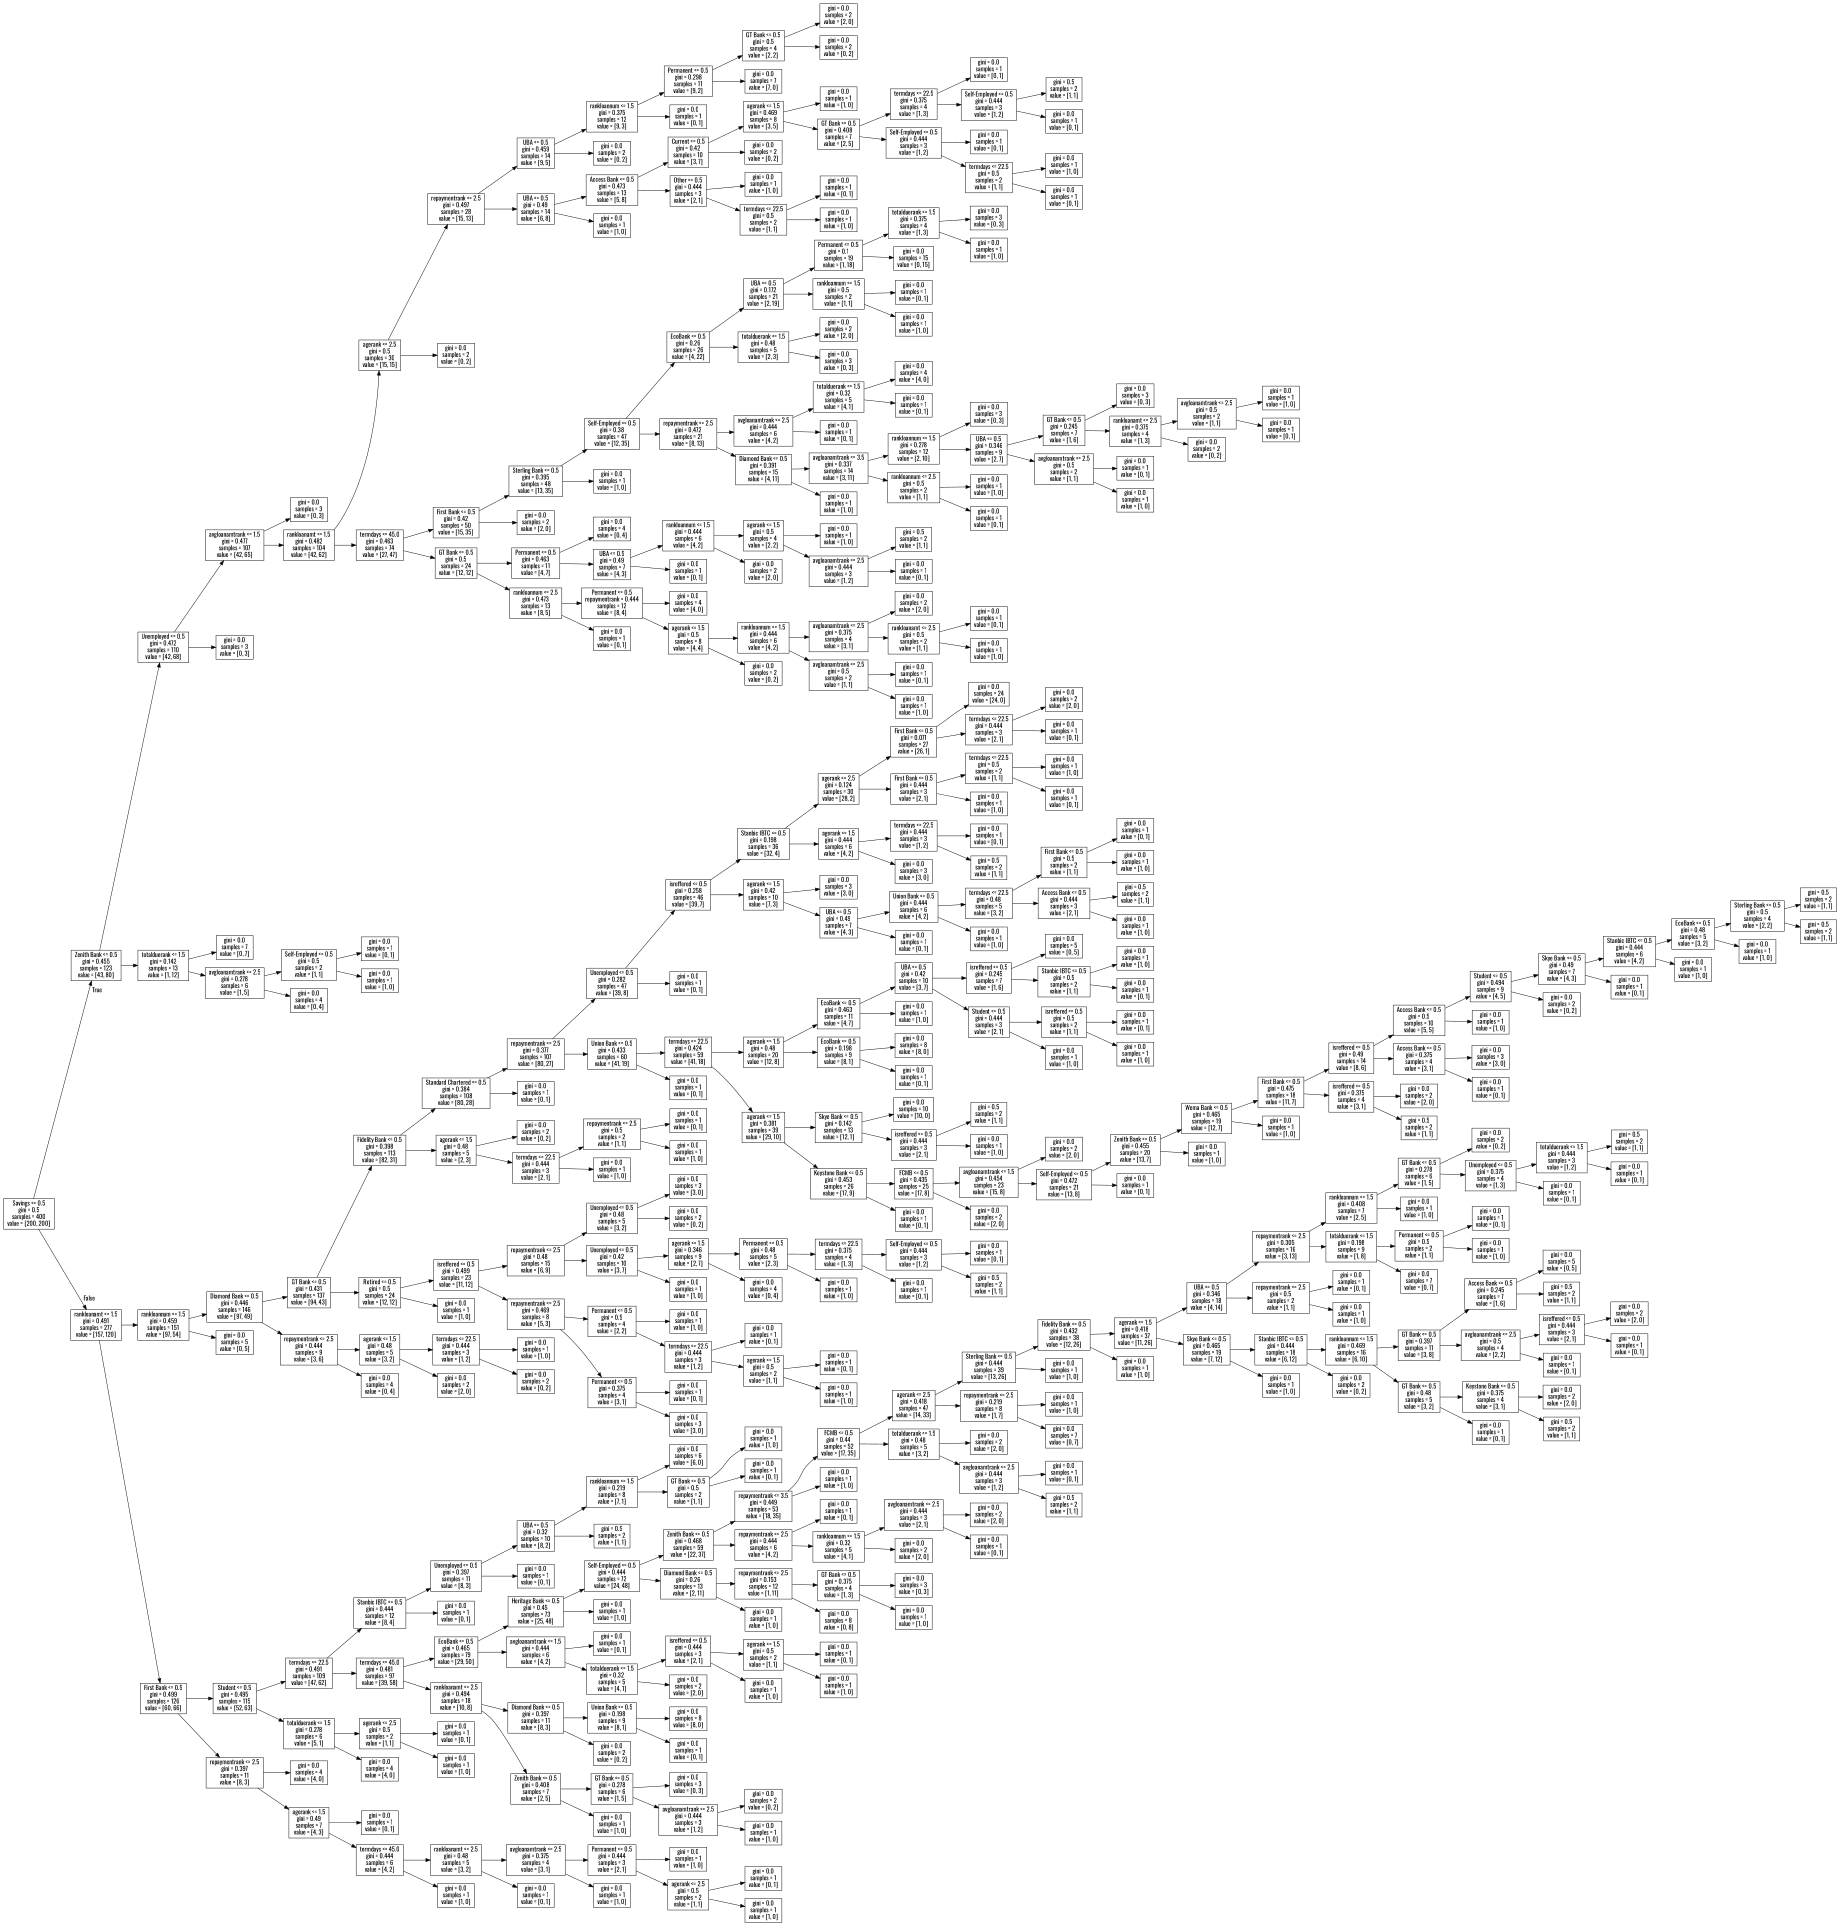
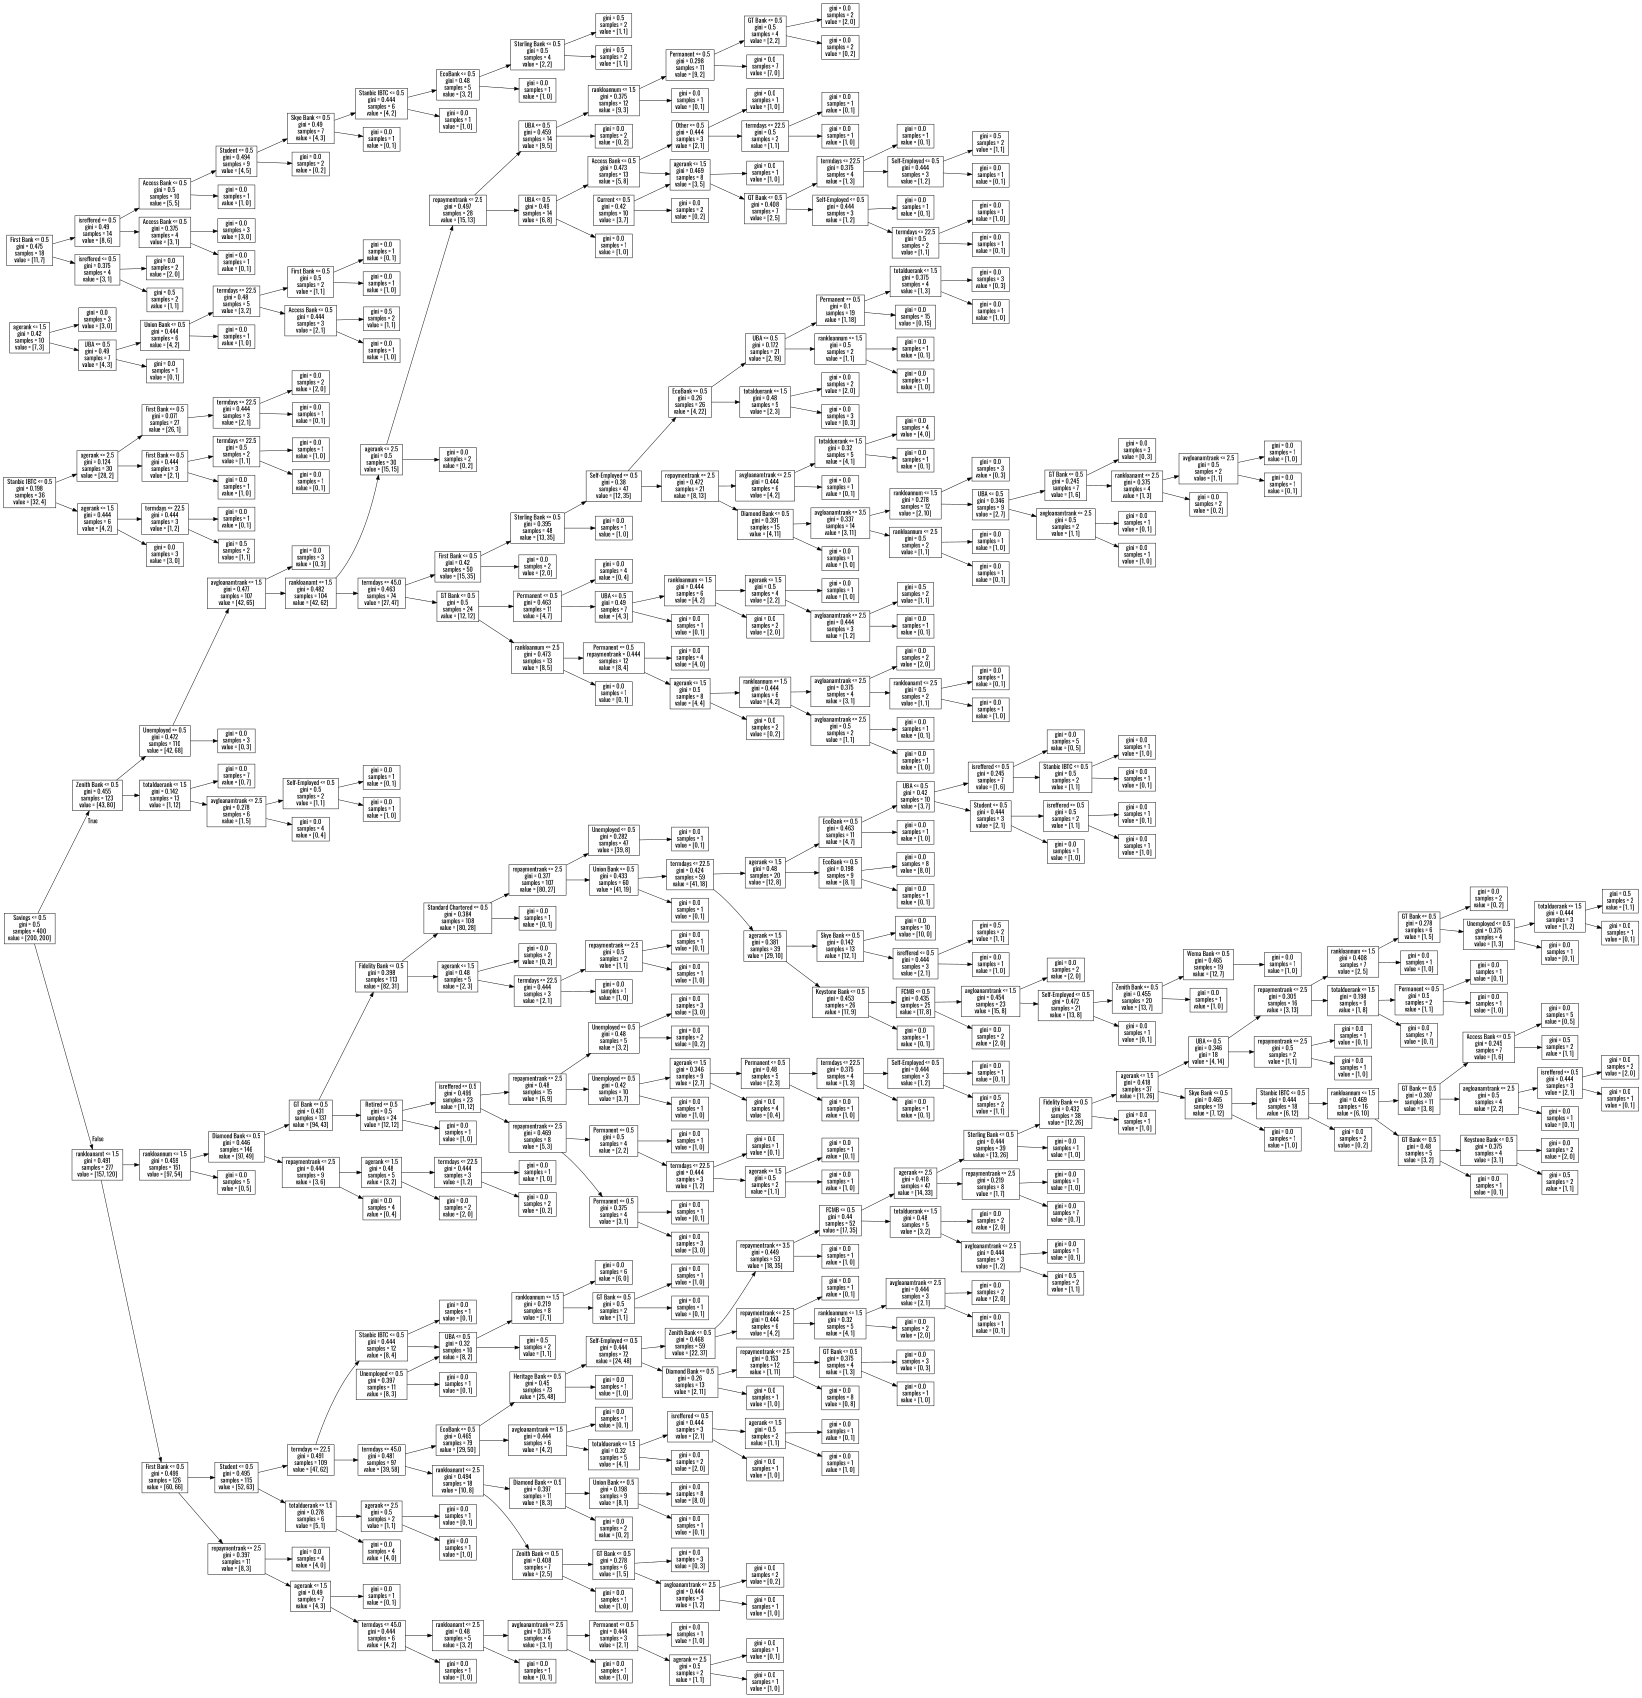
edge "Access Bank <= 0.5 gini = 0.473 samples = 13 value = [5, 8]" -> "Current <= 0.5 gini = 0.42 samples = 10 value = [3, 7]": now "Access Bank <= 0.5 gini = 0.473 samples = 13 value = [5, 8]" -> "agerank <= 1.5 gini = 0.469 samples = 8 value = [3, 5]"
node "gini = 0.0 samples = 24 value = [24, 0]": removed
node "isreffered <= 0.5 gini = 0.258 samples = 46 value = [39, 7]": removed
edge "Wema Bank <= 0.5 gini = 0.465 samples = 19 value = [12, 7]" -> "First Bank <= 0.5 gini = 0.475 samples = 18 value = [11, 7]": removed
node "UBA <= 0.5 gini = 0.346 samples = 18 value = [4, 14]": label "UBA <= 0.5 gini = 0.346 samples = 18 value = [4, 14]" -> "UBA <= 0.5 gini = 0.346 gini = 18 value = [4, 14]"
edge "Stanbic IBTC <= 0.5 gini = 0.444 samples = 12 value = [8, 4]" -> "Unemployed <= 0.5 gini = 0.397 samples = 11 value = [8, 3]": now "Stanbic IBTC <= 0.5 gini = 0.444 samples = 12 value = [8, 4]" -> "UBA <= 0.5 gini = 0.32 samples = 10 value = [8, 2]"
